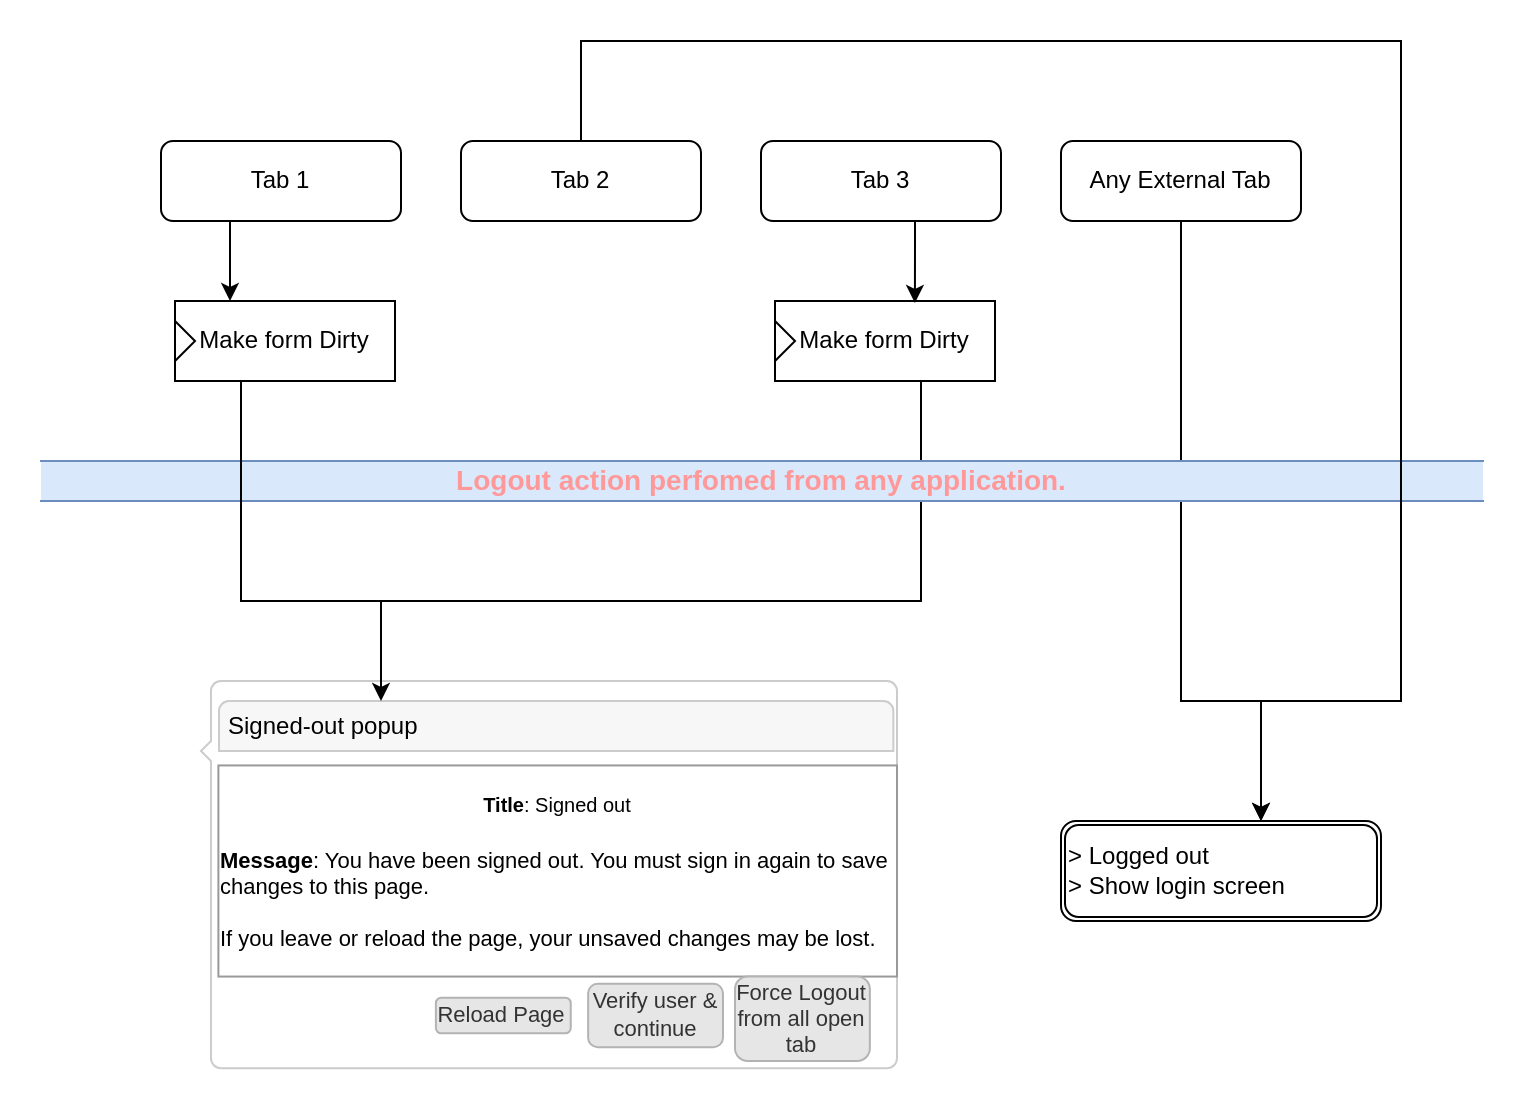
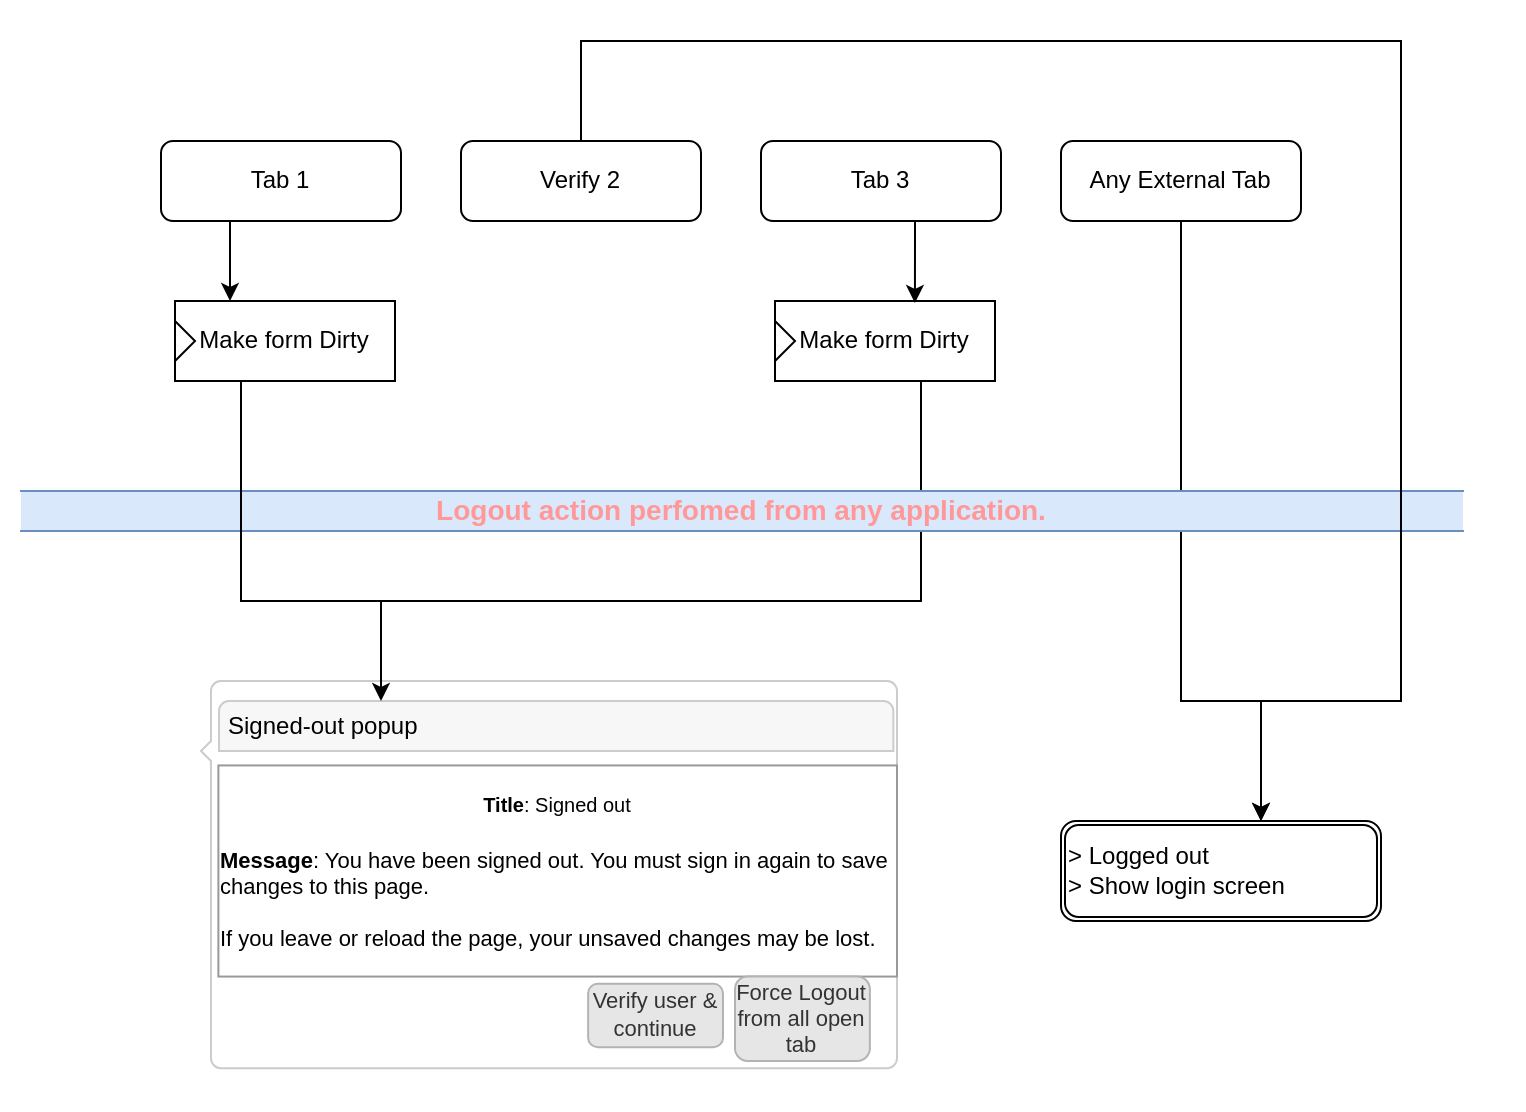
node "Tab 2": label "Tab 2" -> "Verify 2"
node "Logout action perfomed from any application.": moved (762, 481) -> (742, 511)
node "Reload Page": removed
